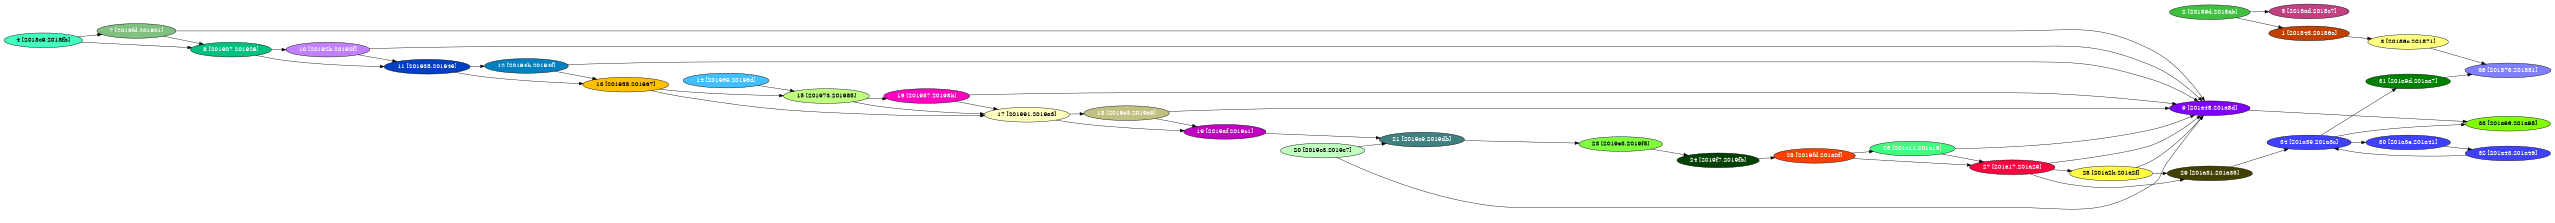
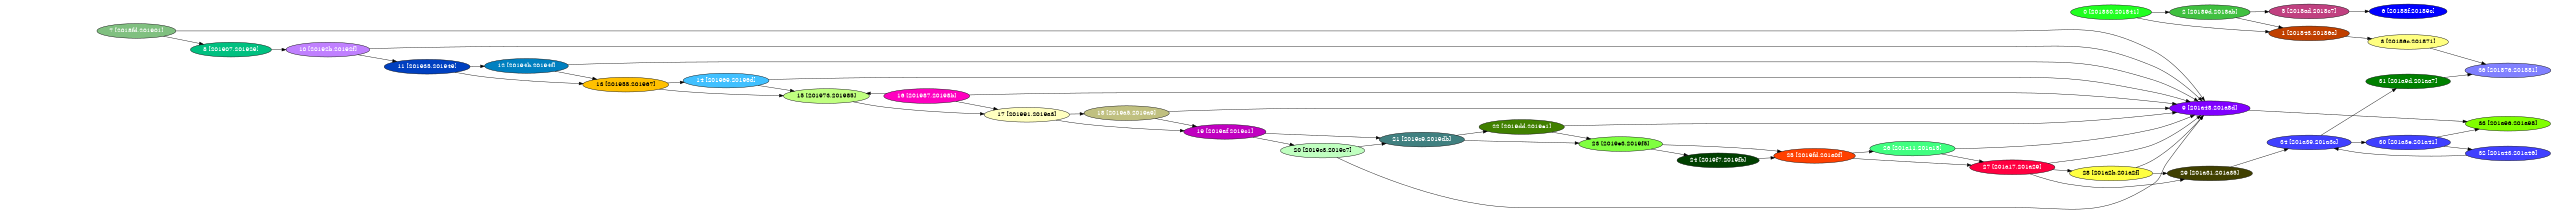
node "6 [20188f,20189c]": added
node "0 [201830,201841]": added
node "4 [2018c9,2018fb]": removed
edge "8 [201907,201929]" -> "11 [201935,201949]": removed
edge "14 [201969,20196d]" -> "9 [201a48,201a8d]": added
edge "15 [201973,201985]" -> "16 [201987,20198b]": reversed
edge "13 [201955,201967]" -> "17 [201991,2019a3]": now "13 [201955,201967]" -> "14 [201969,20196d]"
node "22 [2019dd,2019e1]": added
edge "34 [201a39,201a3c]" -> "33 [201a96,201a98]": now "30 [201a3e,201a41]" -> "33 [201a96,201a98]"
edge "19 [2019af,2019c1]" -> "20 [2019c3,2019c7]": added
edge "23 [2019e3,2019f5]" -> "25 [2019fd,201a0f]": added
